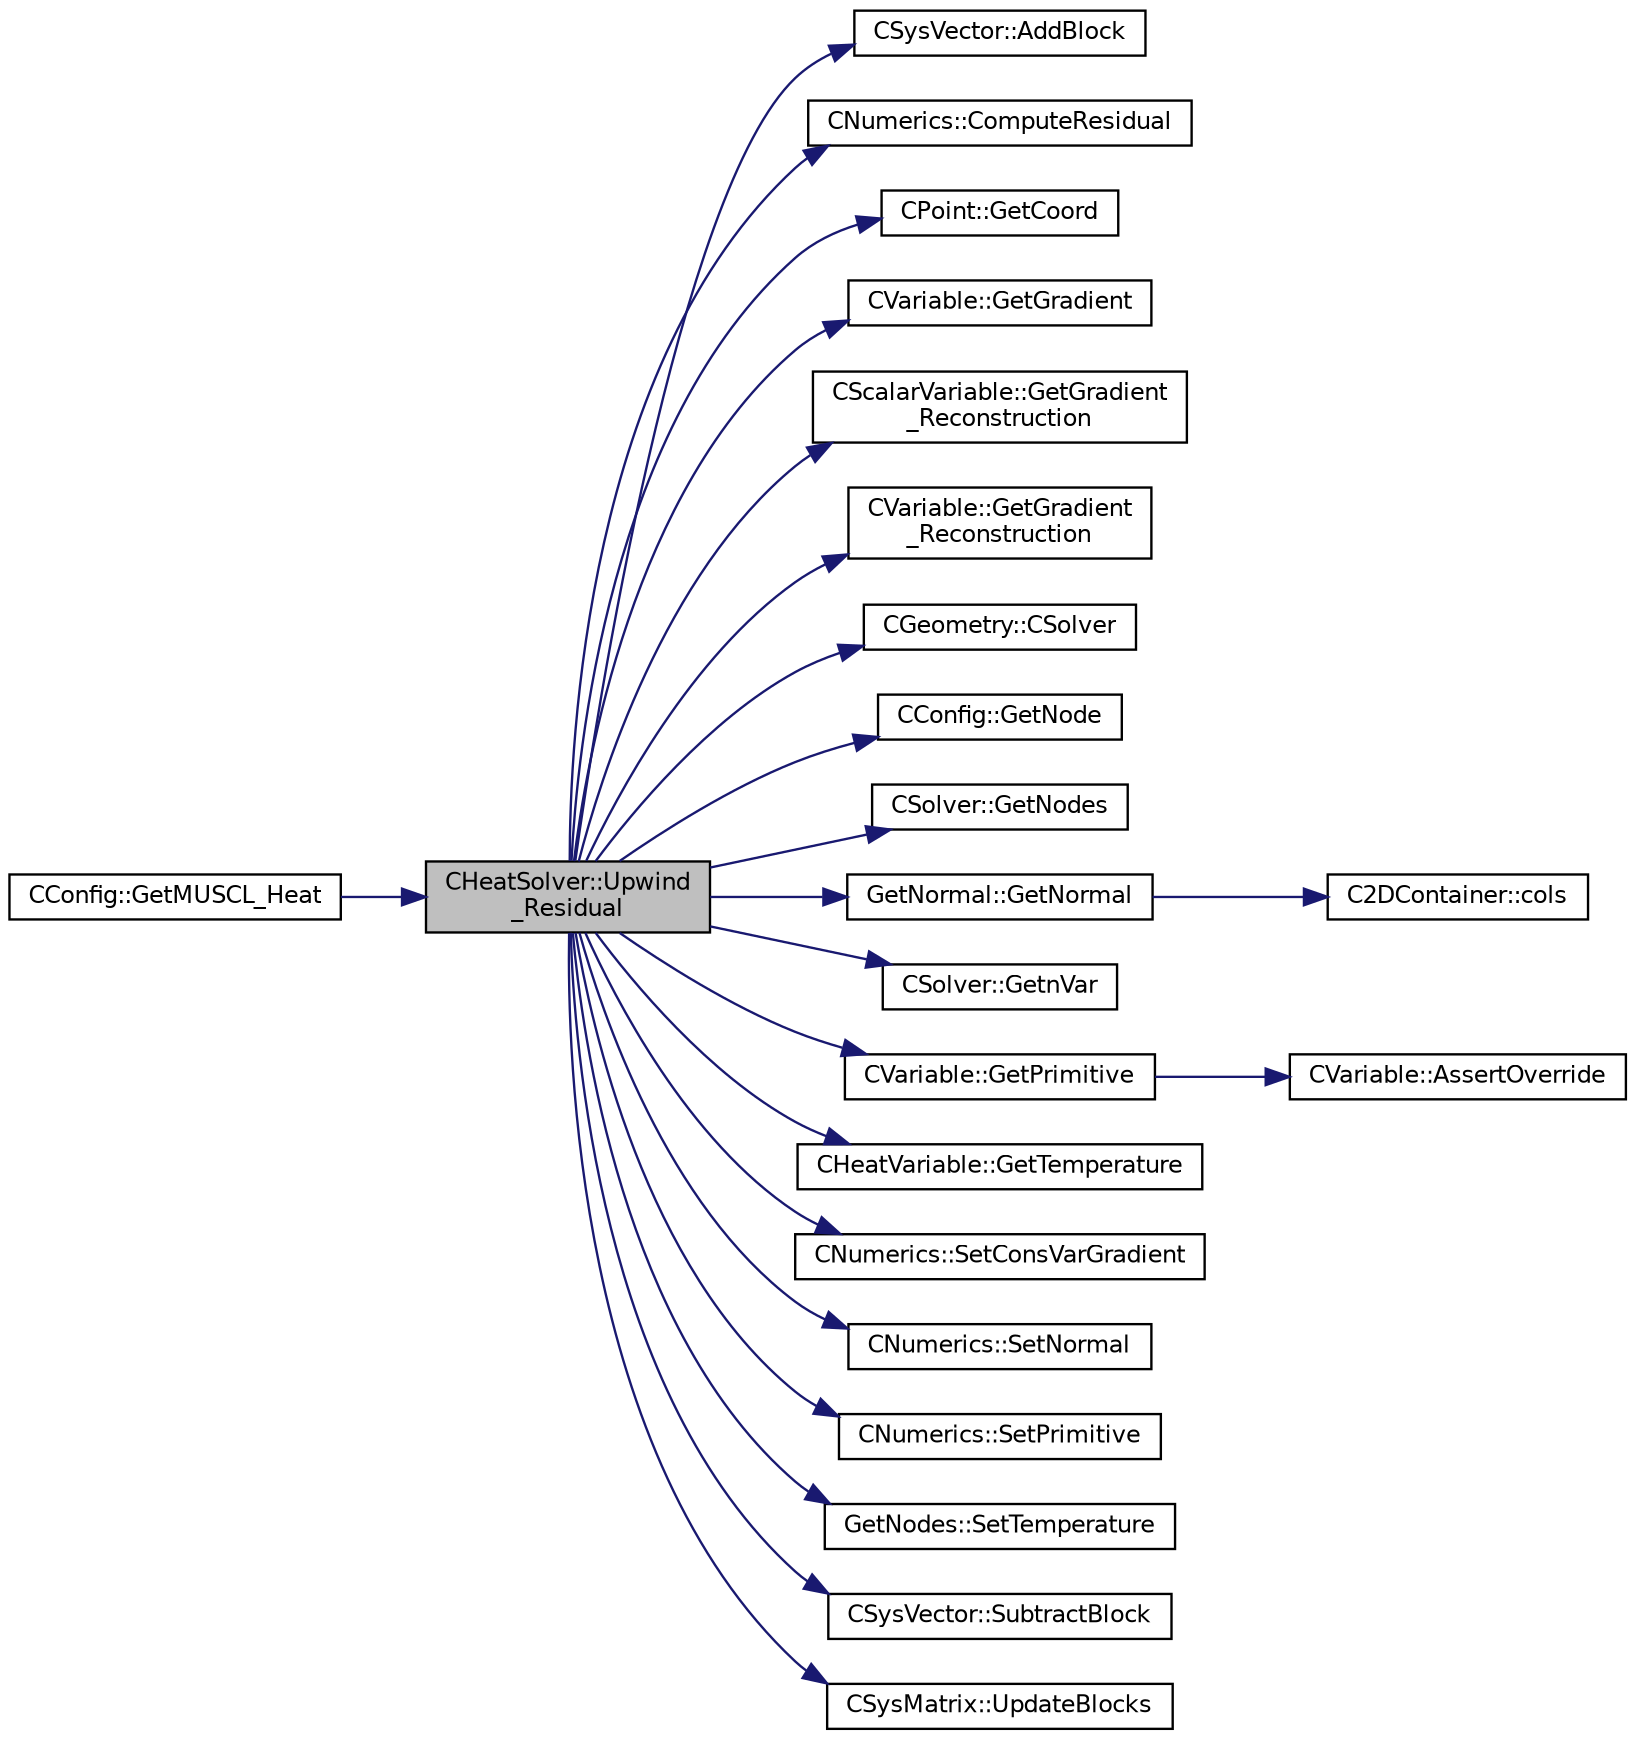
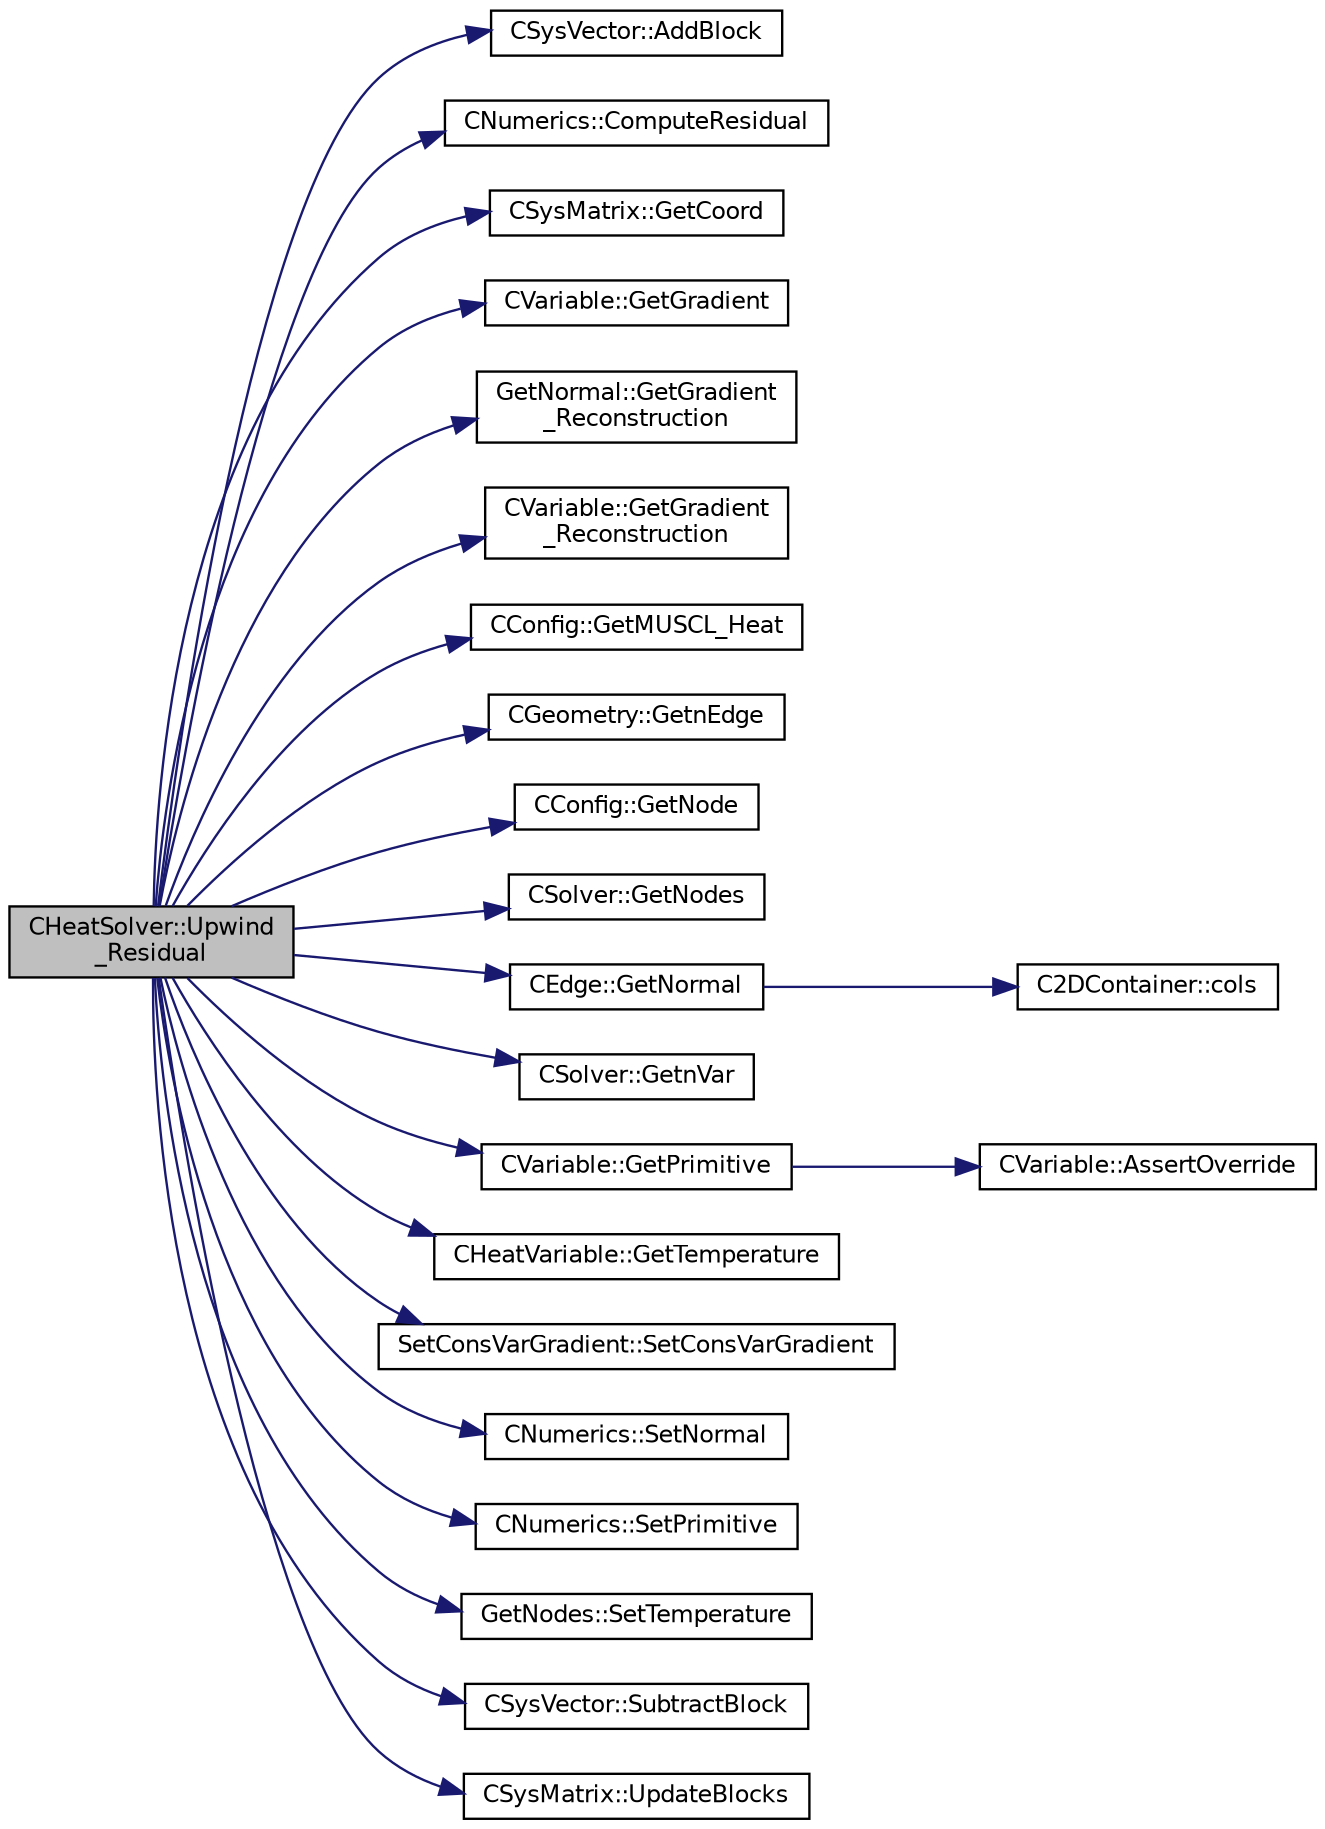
node "CPoint::GetCoord": label "CPoint::GetCoord" -> "CSysMatrix::GetCoord"
node "CScalarVariable::GetGradient _Reconstruction": label "CScalarVariable::GetGradient _Reconstruction" -> "GetNormal::GetGradient _Reconstruction"
node "CGeometry::CSolver": label "CGeometry::CSolver" -> "CGeometry::GetnEdge"
edge "CConfig::GetMUSCL_Heat" -> "CHeatSolver::Upwind _Residual": reversed
node "GetNormal::GetNormal": label "GetNormal::GetNormal" -> "CEdge::GetNormal"
node "CNumerics::SetConsVarGradient": label "CNumerics::SetConsVarGradient" -> "SetConsVarGradient::SetConsVarGradient"
